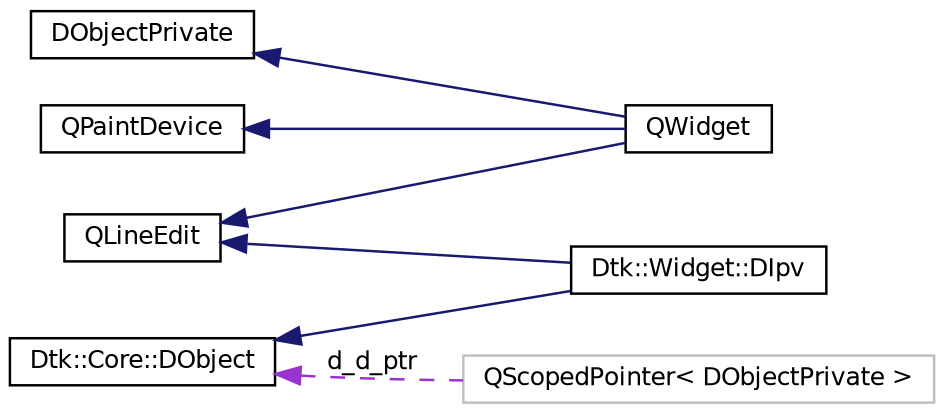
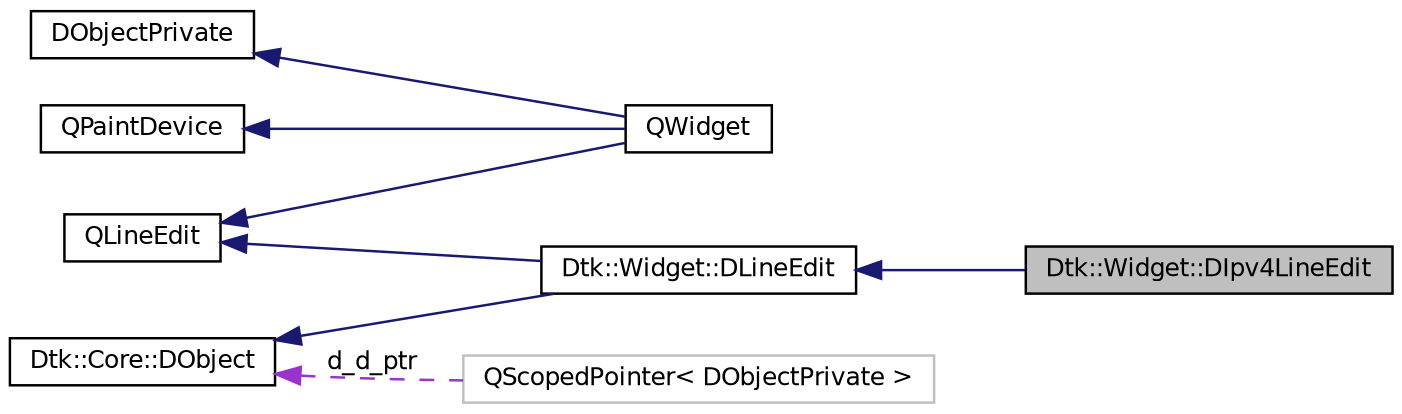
node "Dtk::Widget::DIpv": label "Dtk::Widget::DIpv" -> "Dtk::Widget::DLineEdit"
node "Dtk::Widget::DIpv4LineEdit": added
